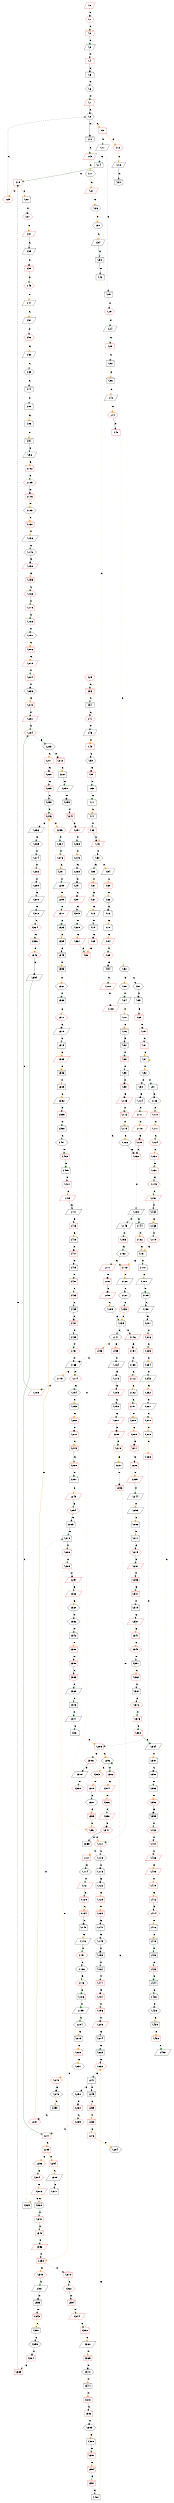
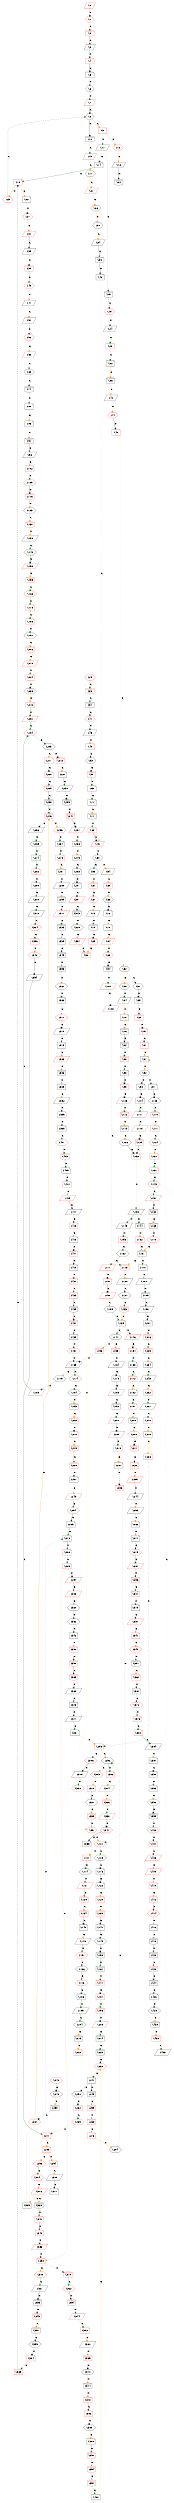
node "S62": color black -> red
node "S401": color black -> red
node "S231": removed
